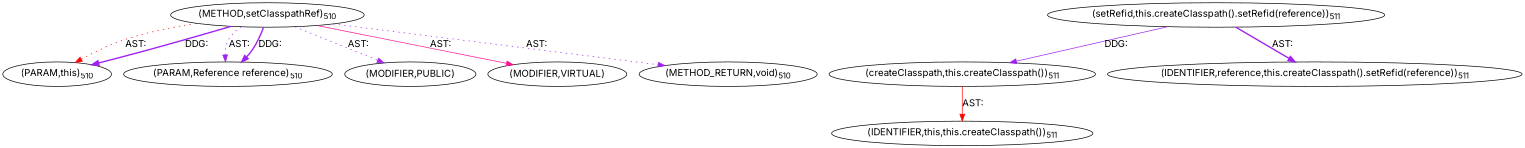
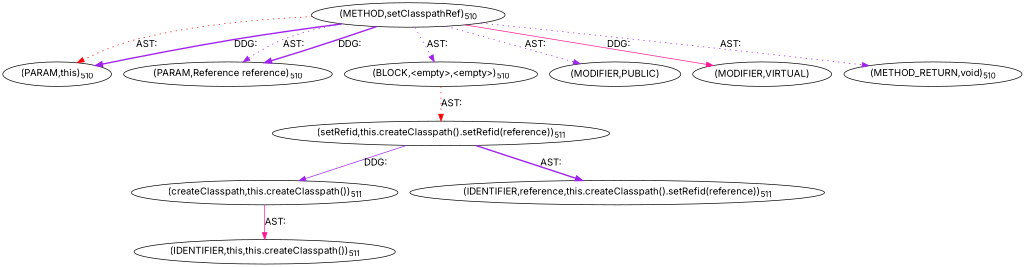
edge "(METHOD,setClasspathRef)" -> "(MODIFIER,VIRTUAL)": label "AST: " -> "DDG: "
node "(BLOCK,<empty>,<empty>)": added
edge "(createClasspath,this.createClasspath())" -> "(IDENTIFIER,this,this.createClasspath())": color red -> deeppink
